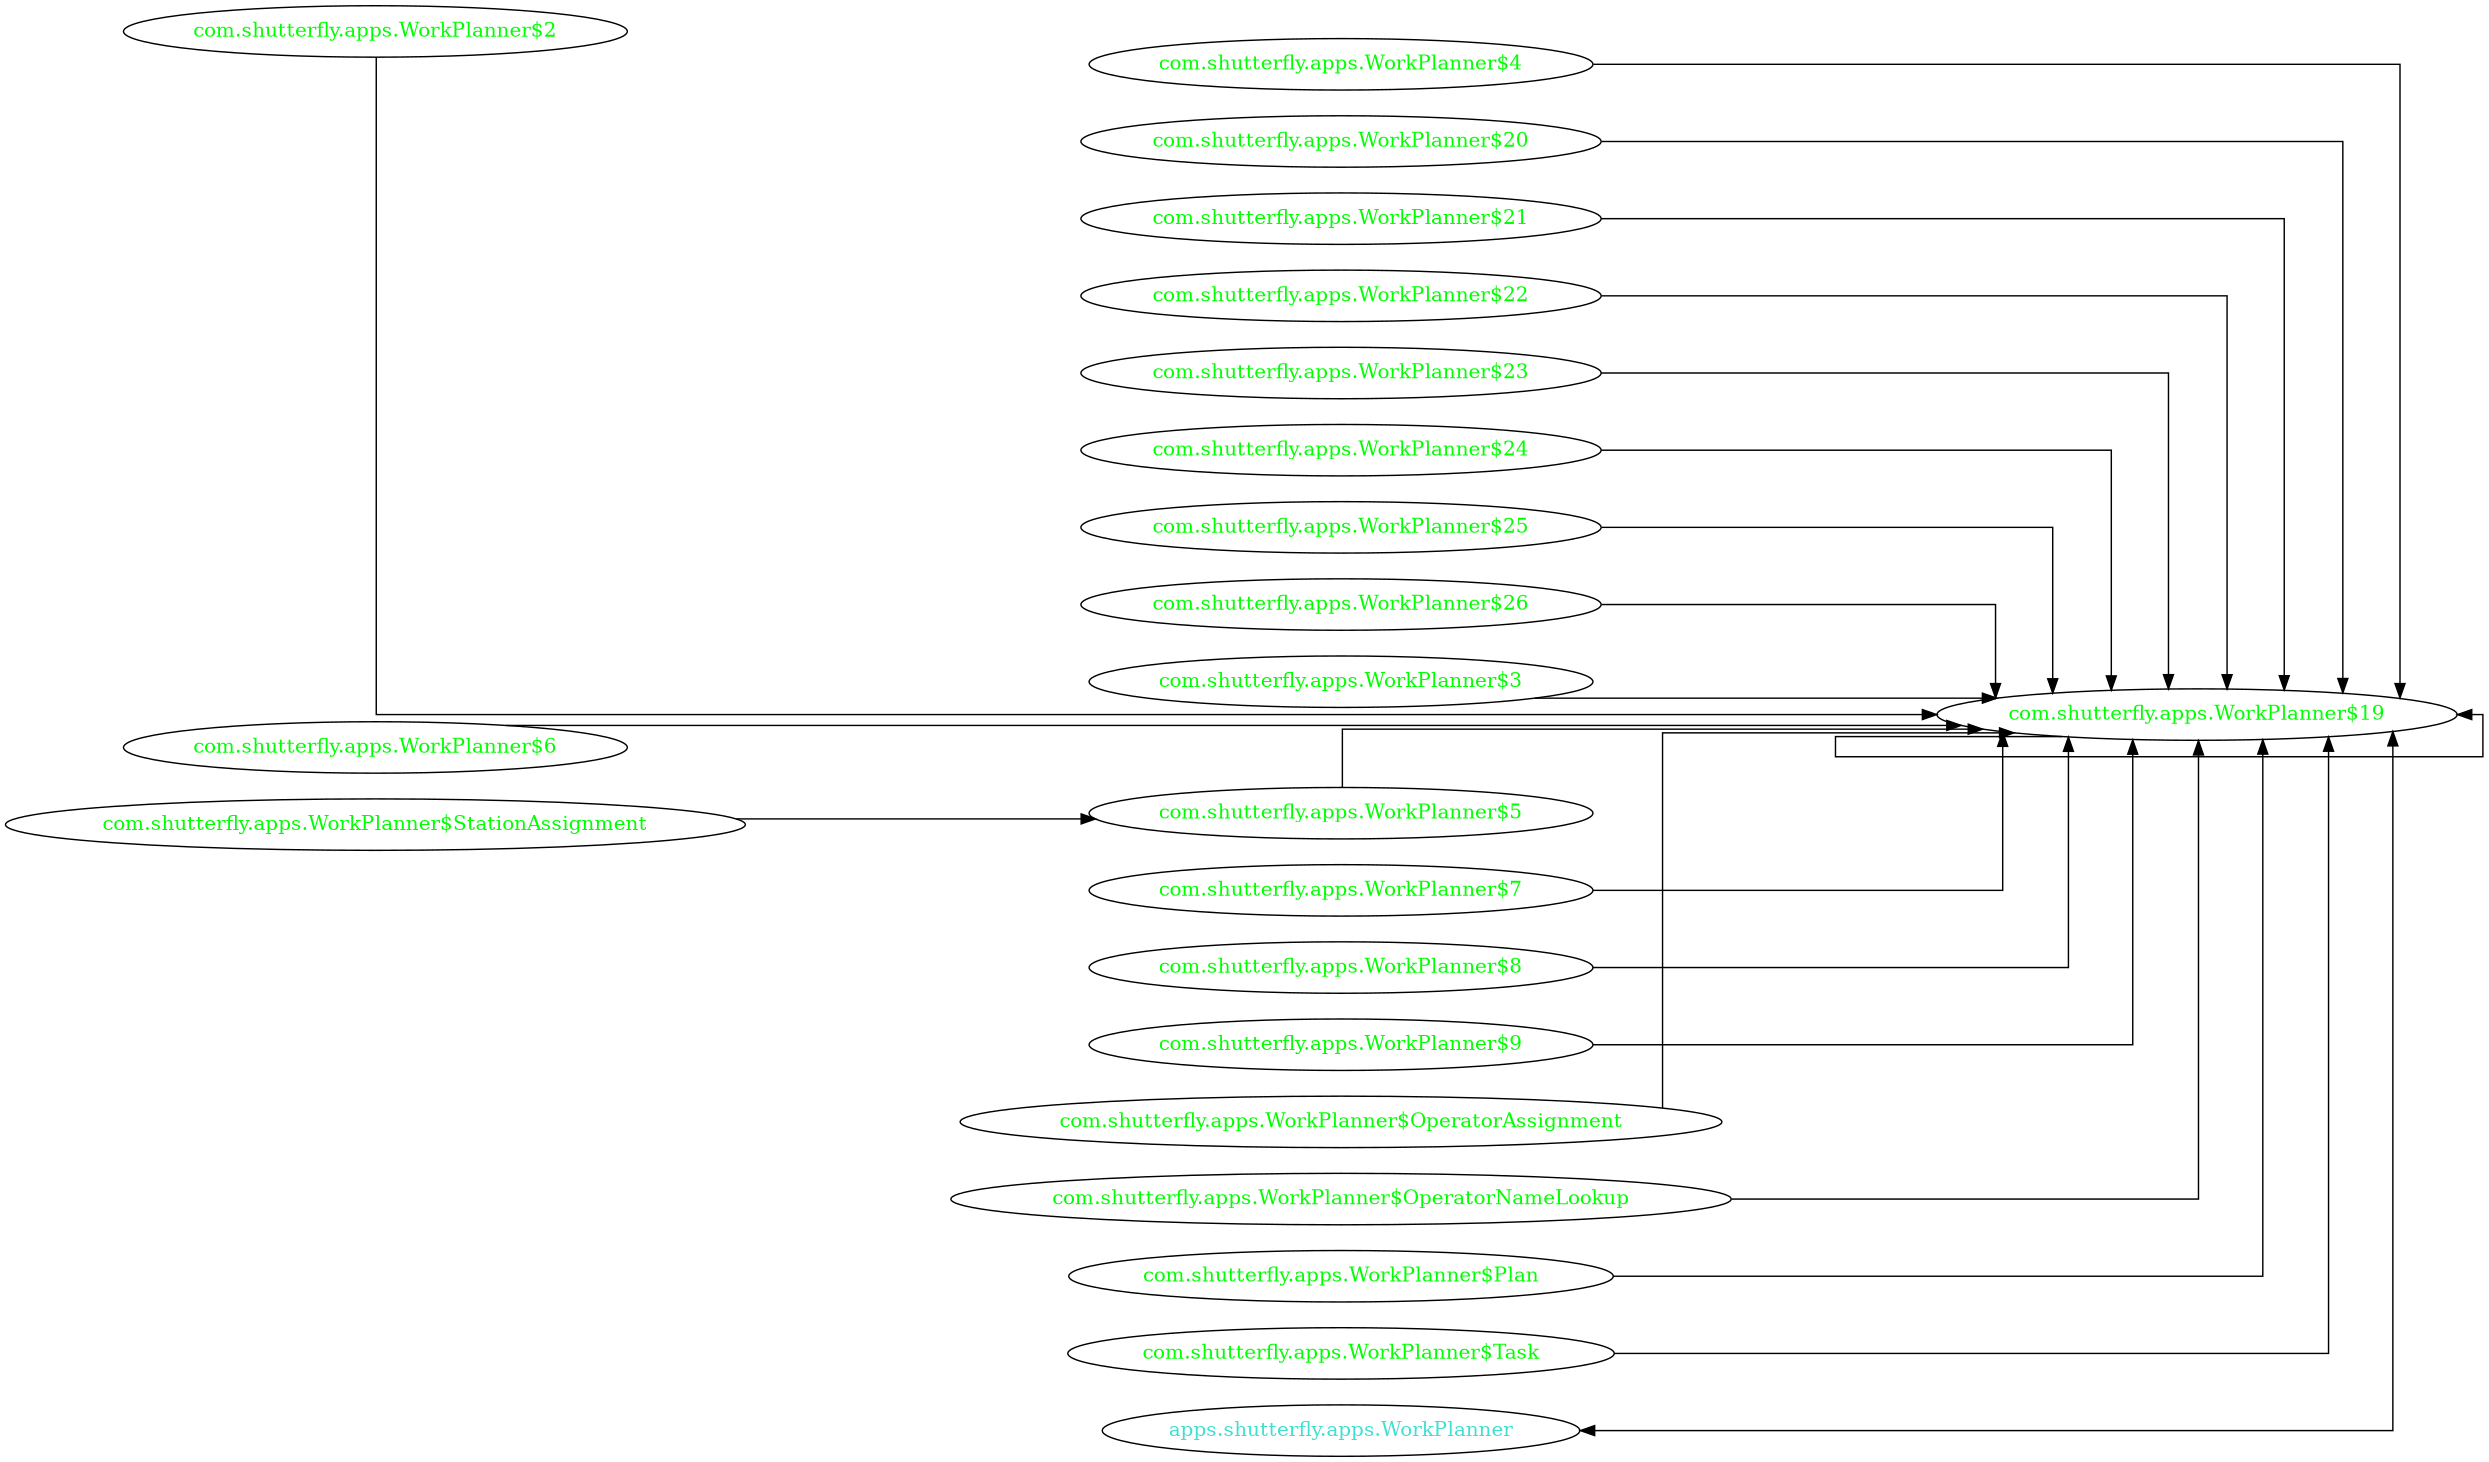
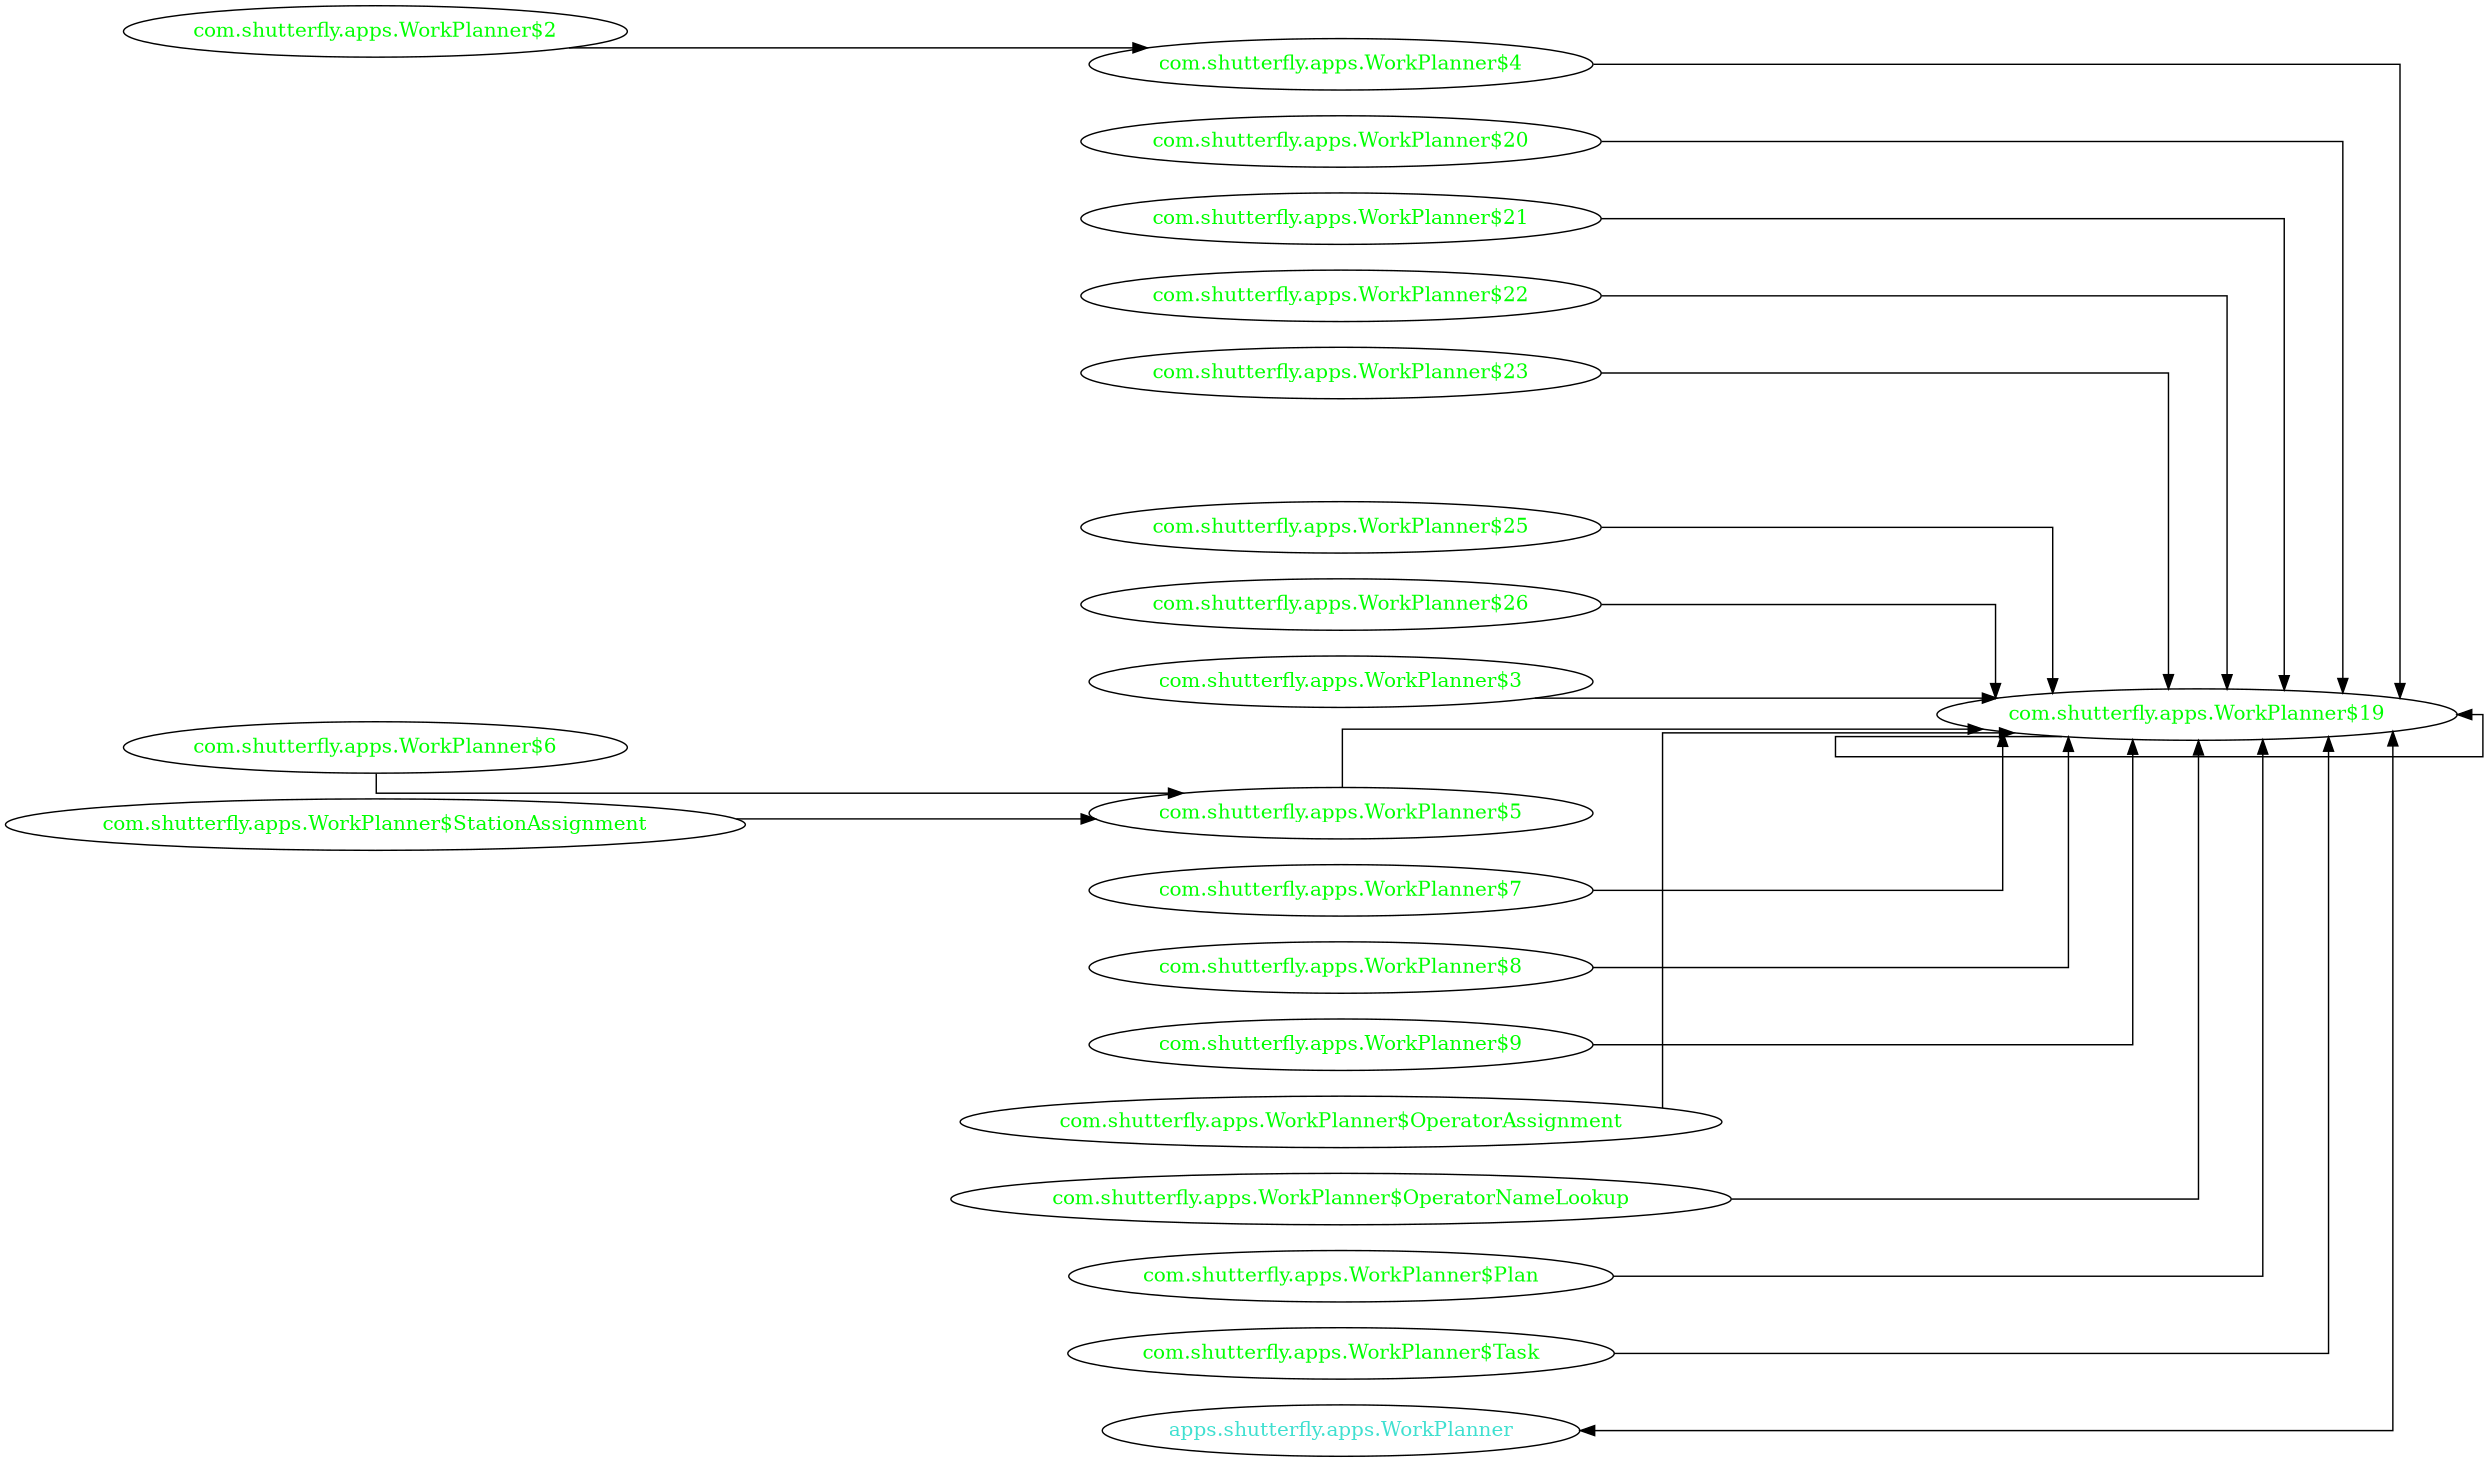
node "com.shutterfly.apps.WorkPlanner$24": removed
edge "com.shutterfly.apps.WorkPlanner$2" -> "com.shutterfly.apps.WorkPlanner$19": now "com.shutterfly.apps.WorkPlanner$2" -> "com.shutterfly.apps.WorkPlanner$4"
edge "com.shutterfly.apps.WorkPlanner$6" -> "com.shutterfly.apps.WorkPlanner$19": now "com.shutterfly.apps.WorkPlanner$6" -> "com.shutterfly.apps.WorkPlanner$5"
